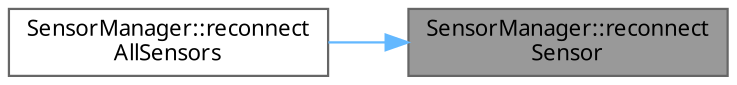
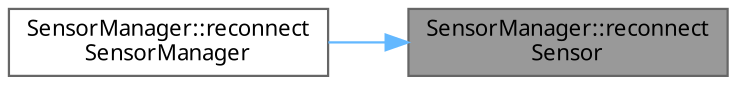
node "SensorManager::reconnect AllSensors": label "SensorManager::reconnect AllSensors" -> "SensorManager::reconnect SensorManager"
